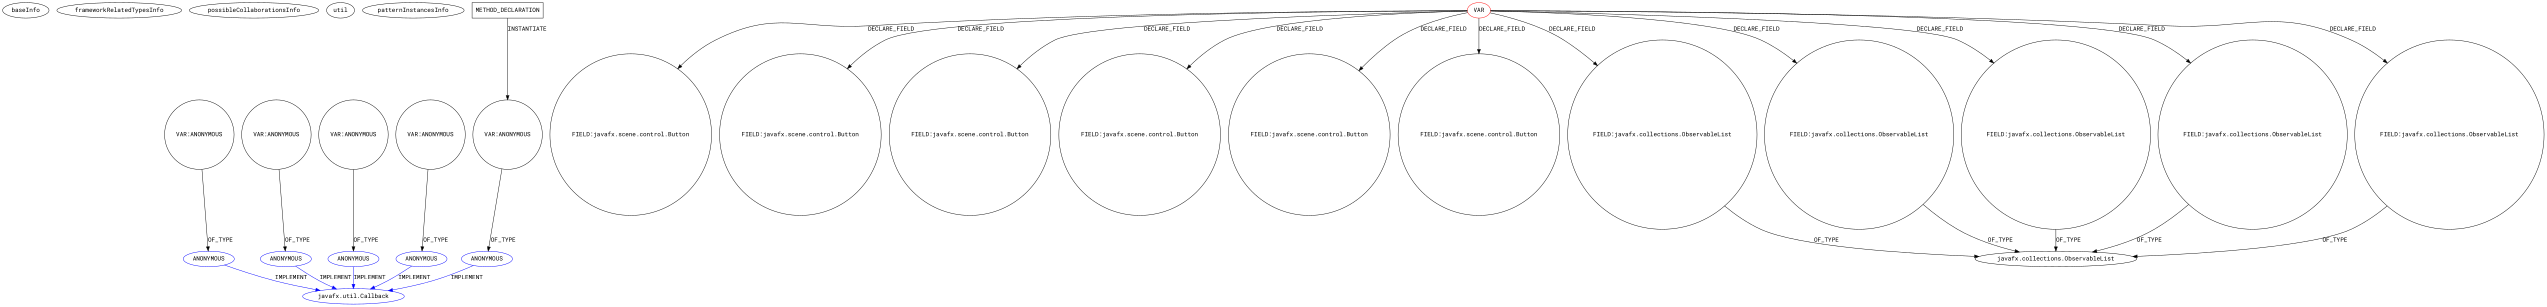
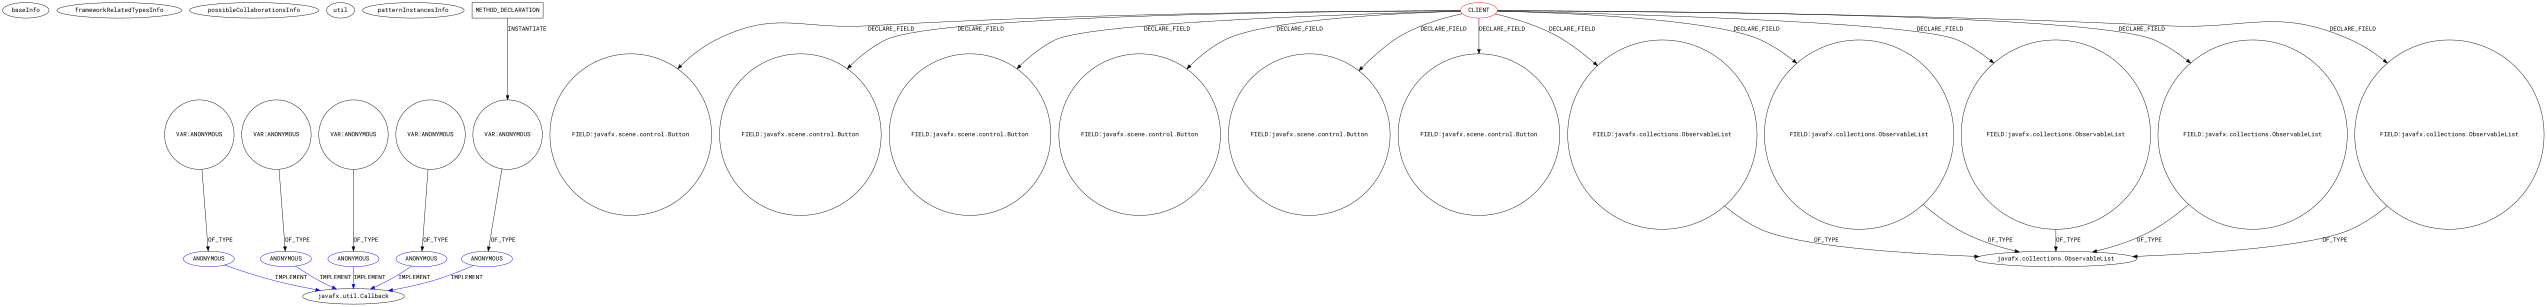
node "VAR": label "VAR" -> "CLIENT"
node "javafx.util.Callback": color blue -> black
